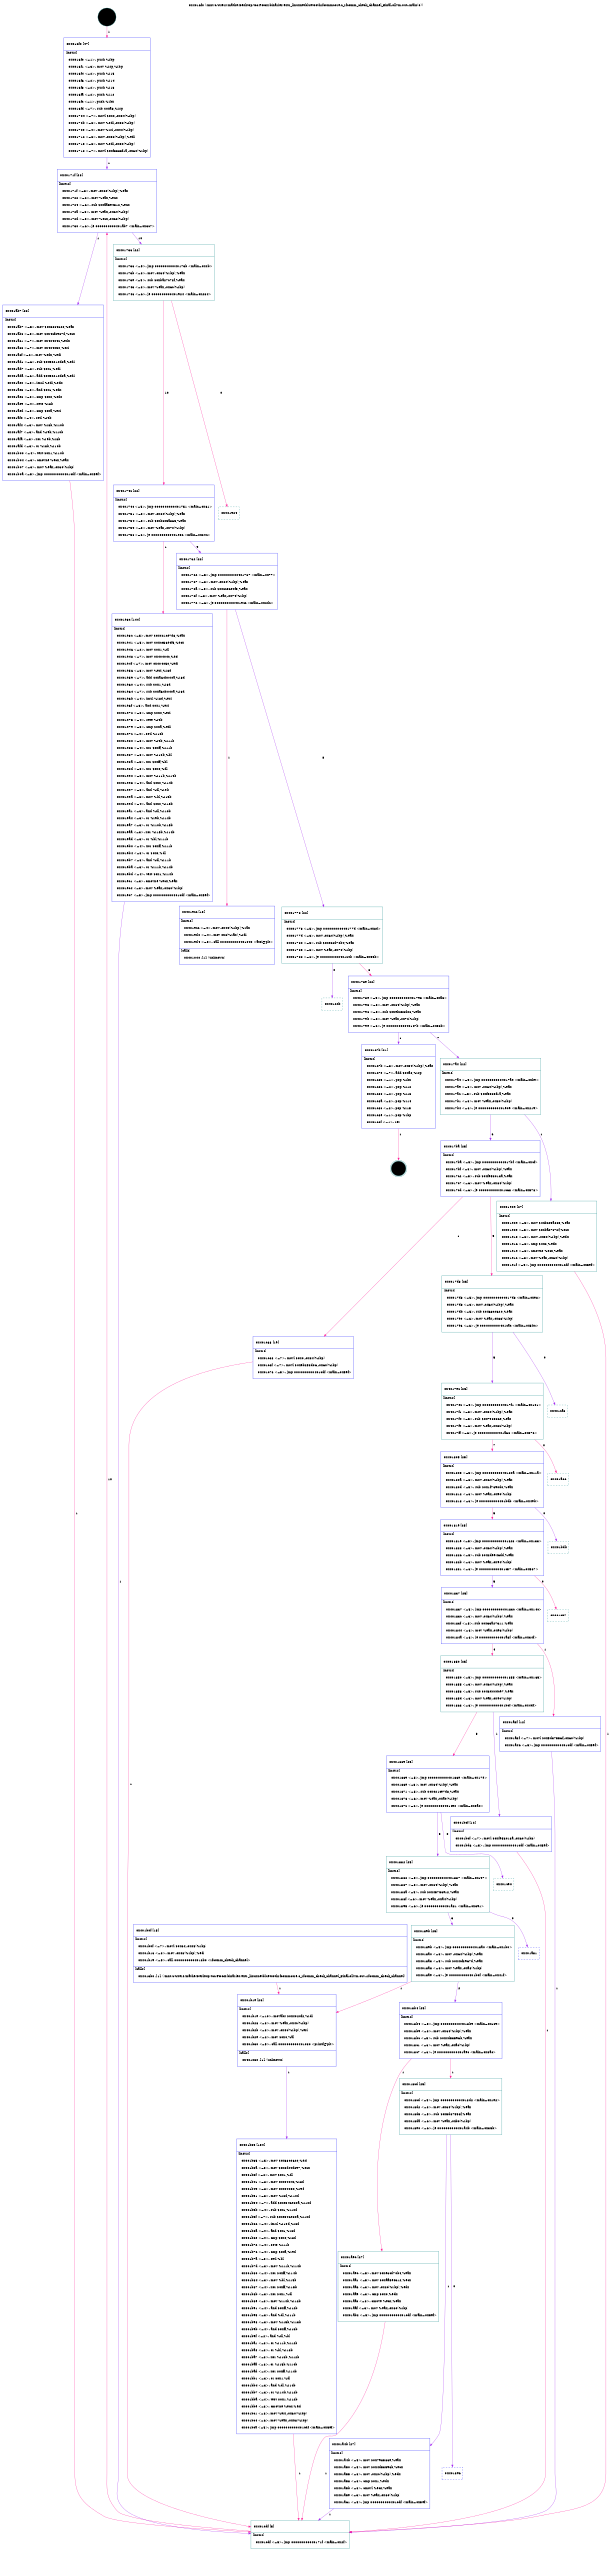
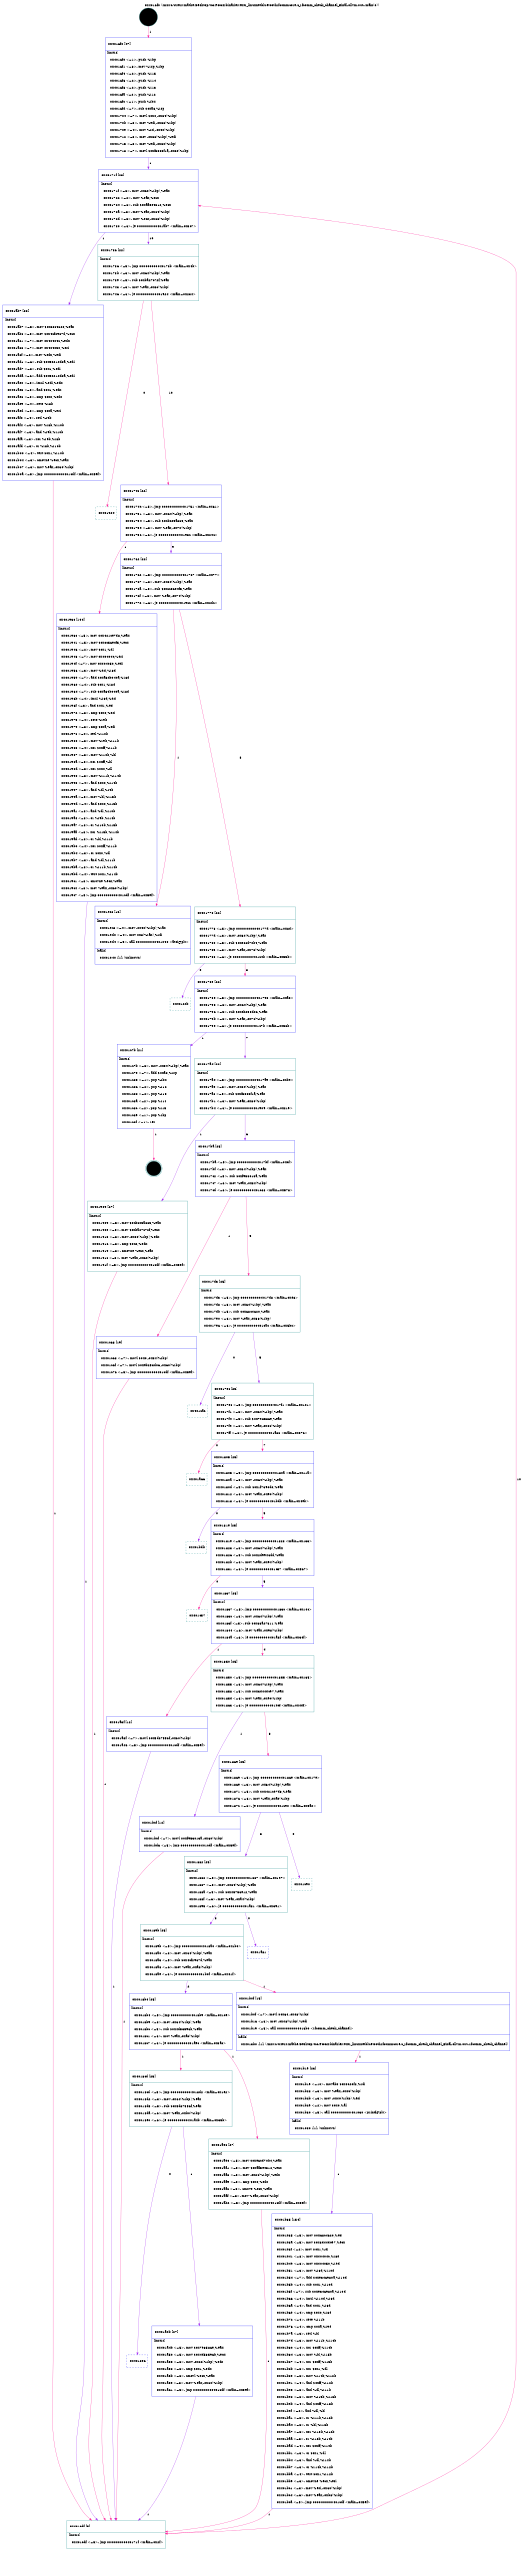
edge "0x401762 [22]" -> "0x401778 [22]": color purple -> deeppink
edge "0x40189b [25]" -> "0x401b1e [23]": now "0x40189b [25]" -> "0x401b0f [15]"
